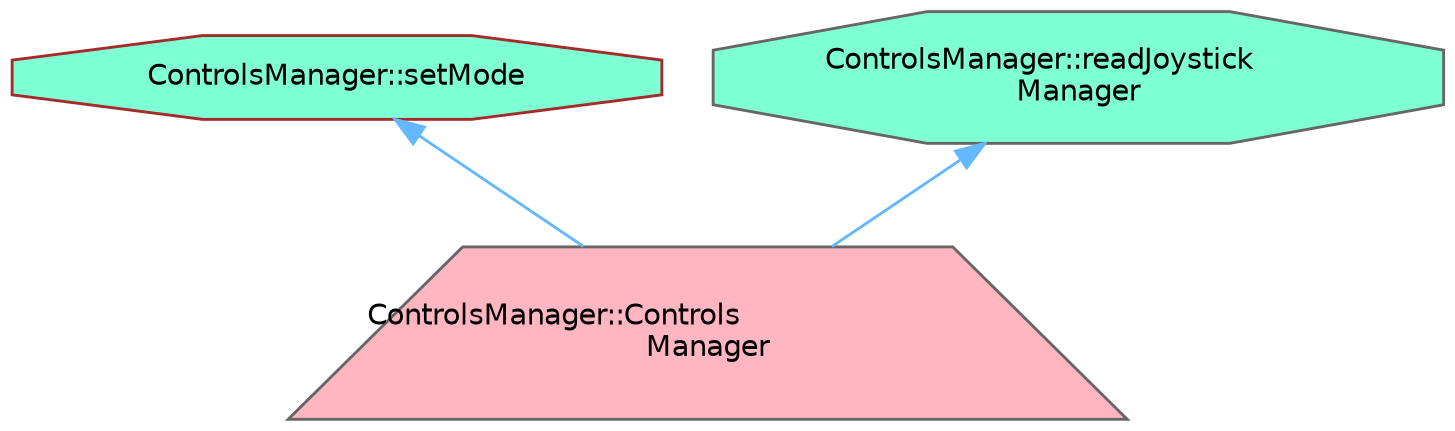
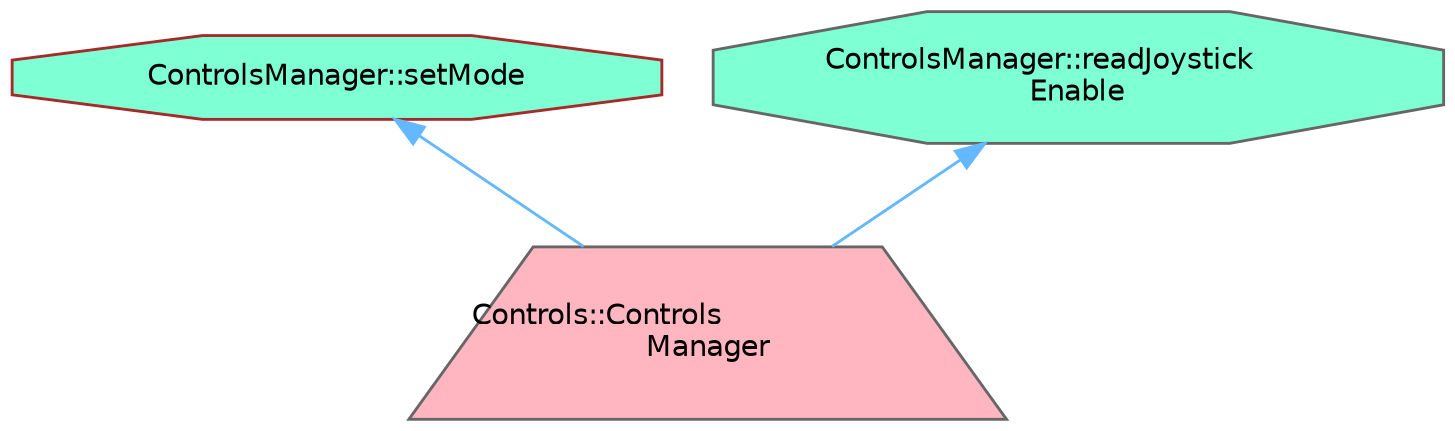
node "ControlsManager::readJoystick Manager": label "ControlsManager::readJoystick Manager" -> "ControlsManager::readJoystick Enable"
node "ControlsManager::Controls Manager": label "ControlsManager::Controls Manager" -> "Controls::Controls Manager"
